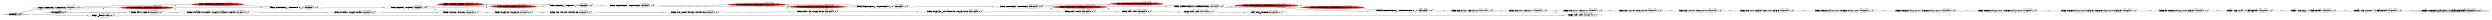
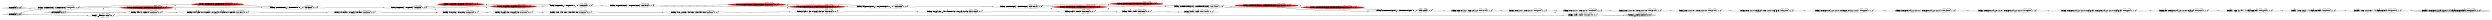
node "testTimeDate['0', '1', '0']": added
node "boolean(( linuxify = LINUXIFY.get()@@@15@@@['0', '0', '1']": removed
node "{linuxify(0( = true}@@@20@@@['0', '0', '1']": added
